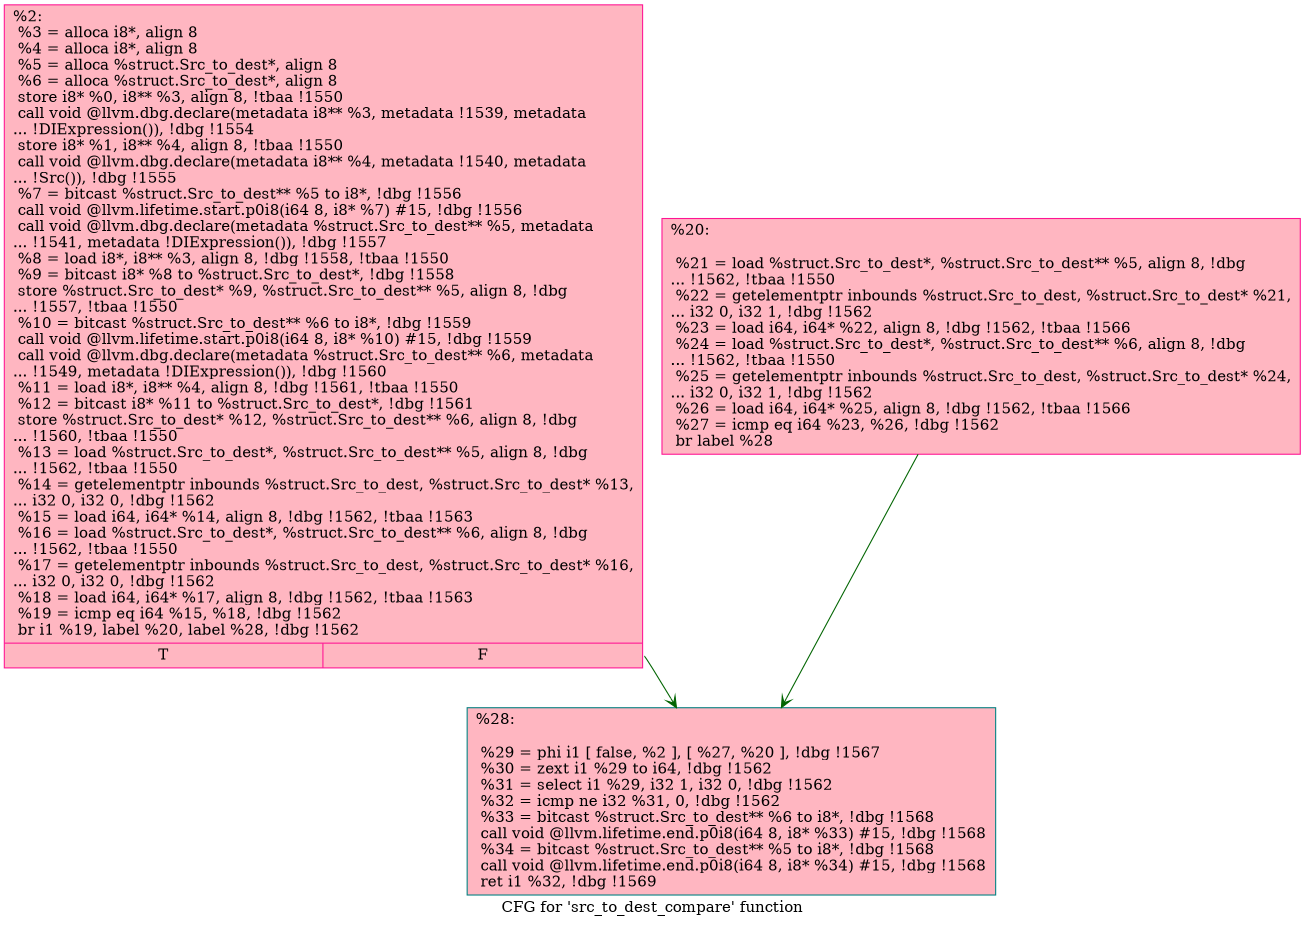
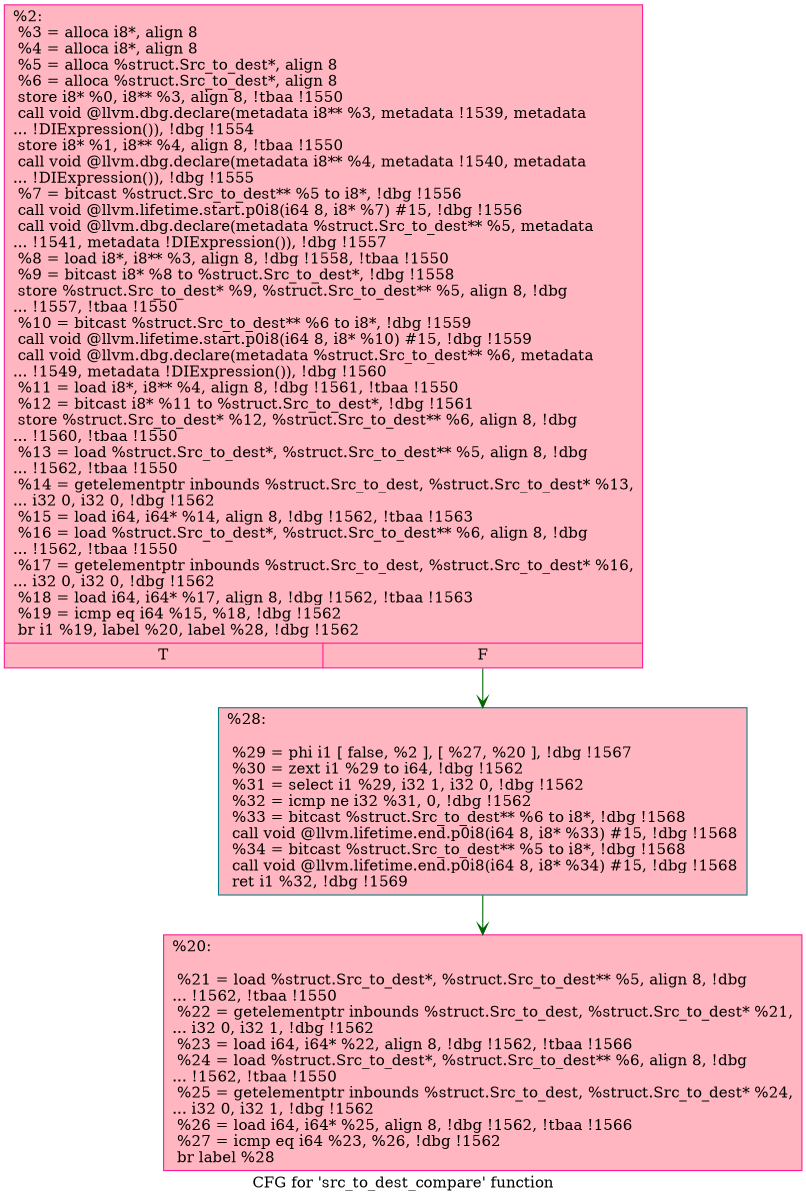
node "%2:": text "... !Src()), !dbg !1555" -> "... !DIExpression()), !dbg !1555"
edge "%20:" -> "%28:": reversed
